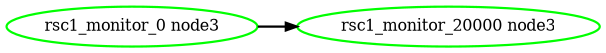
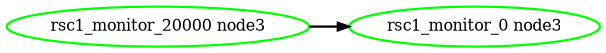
edge "rsc1_monitor_0 node3" -> "rsc1_monitor_20000 node3": reversed
